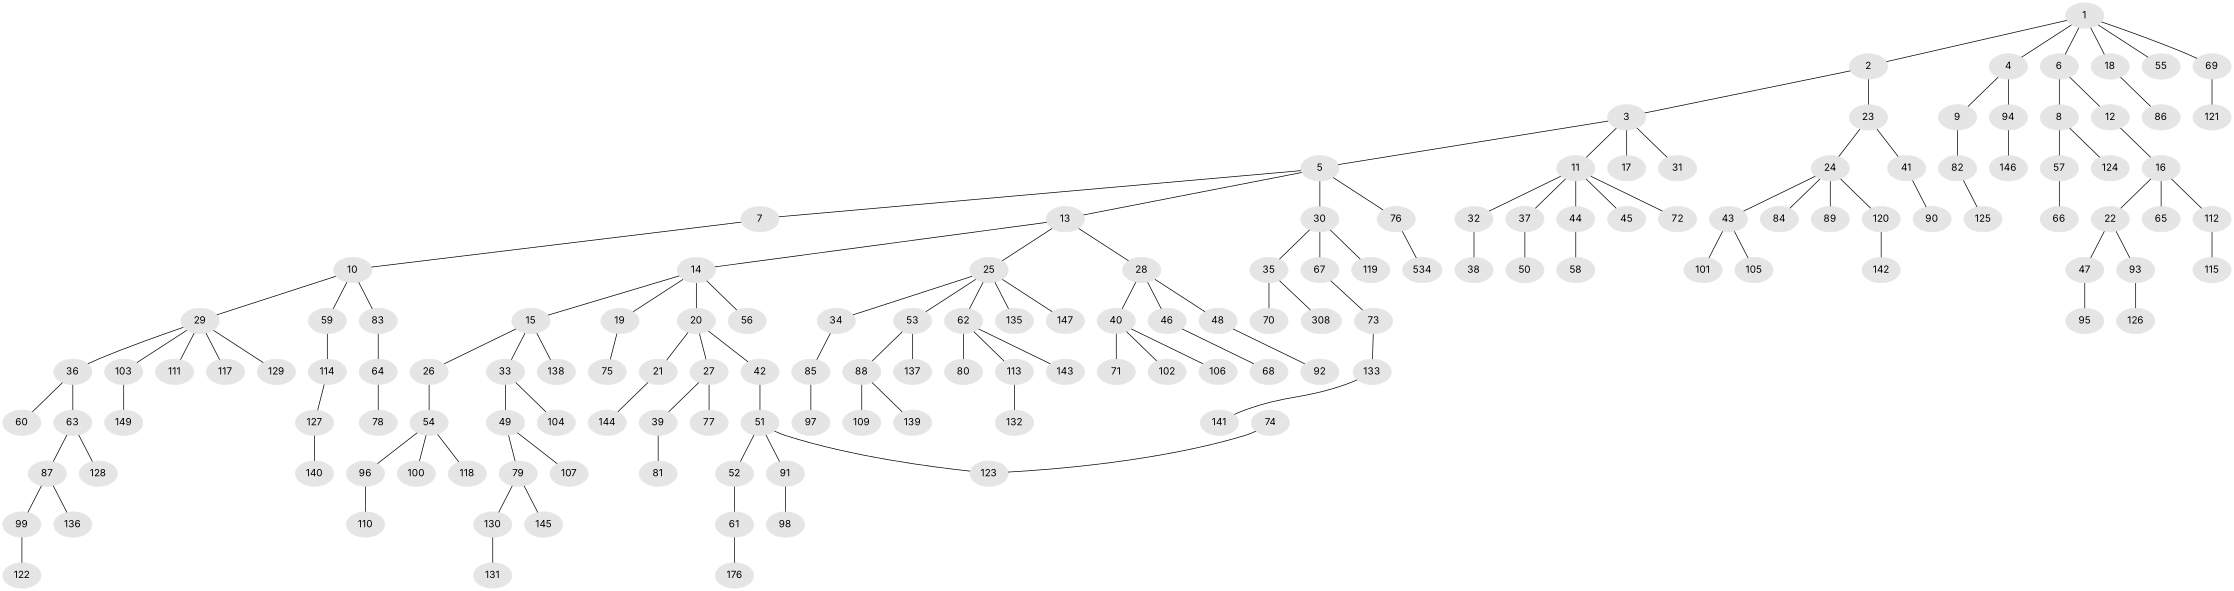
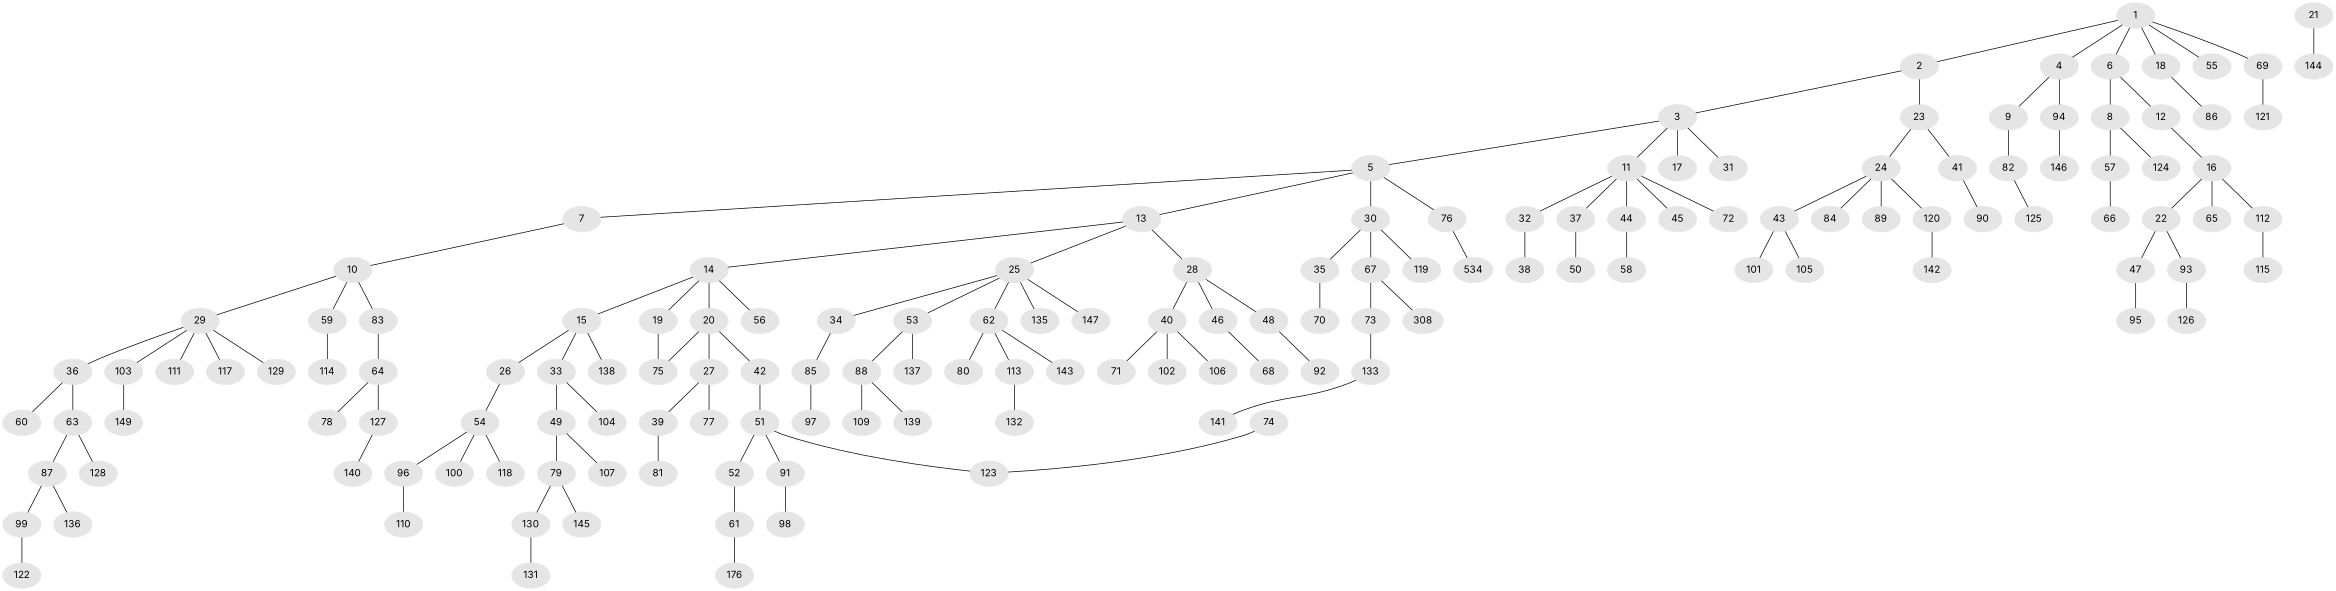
edge "35" -- "308": now "67" -- "308"
edge "20" -- "21": now "20" -- "75"
edge "114" -- "127": now "64" -- "127"
